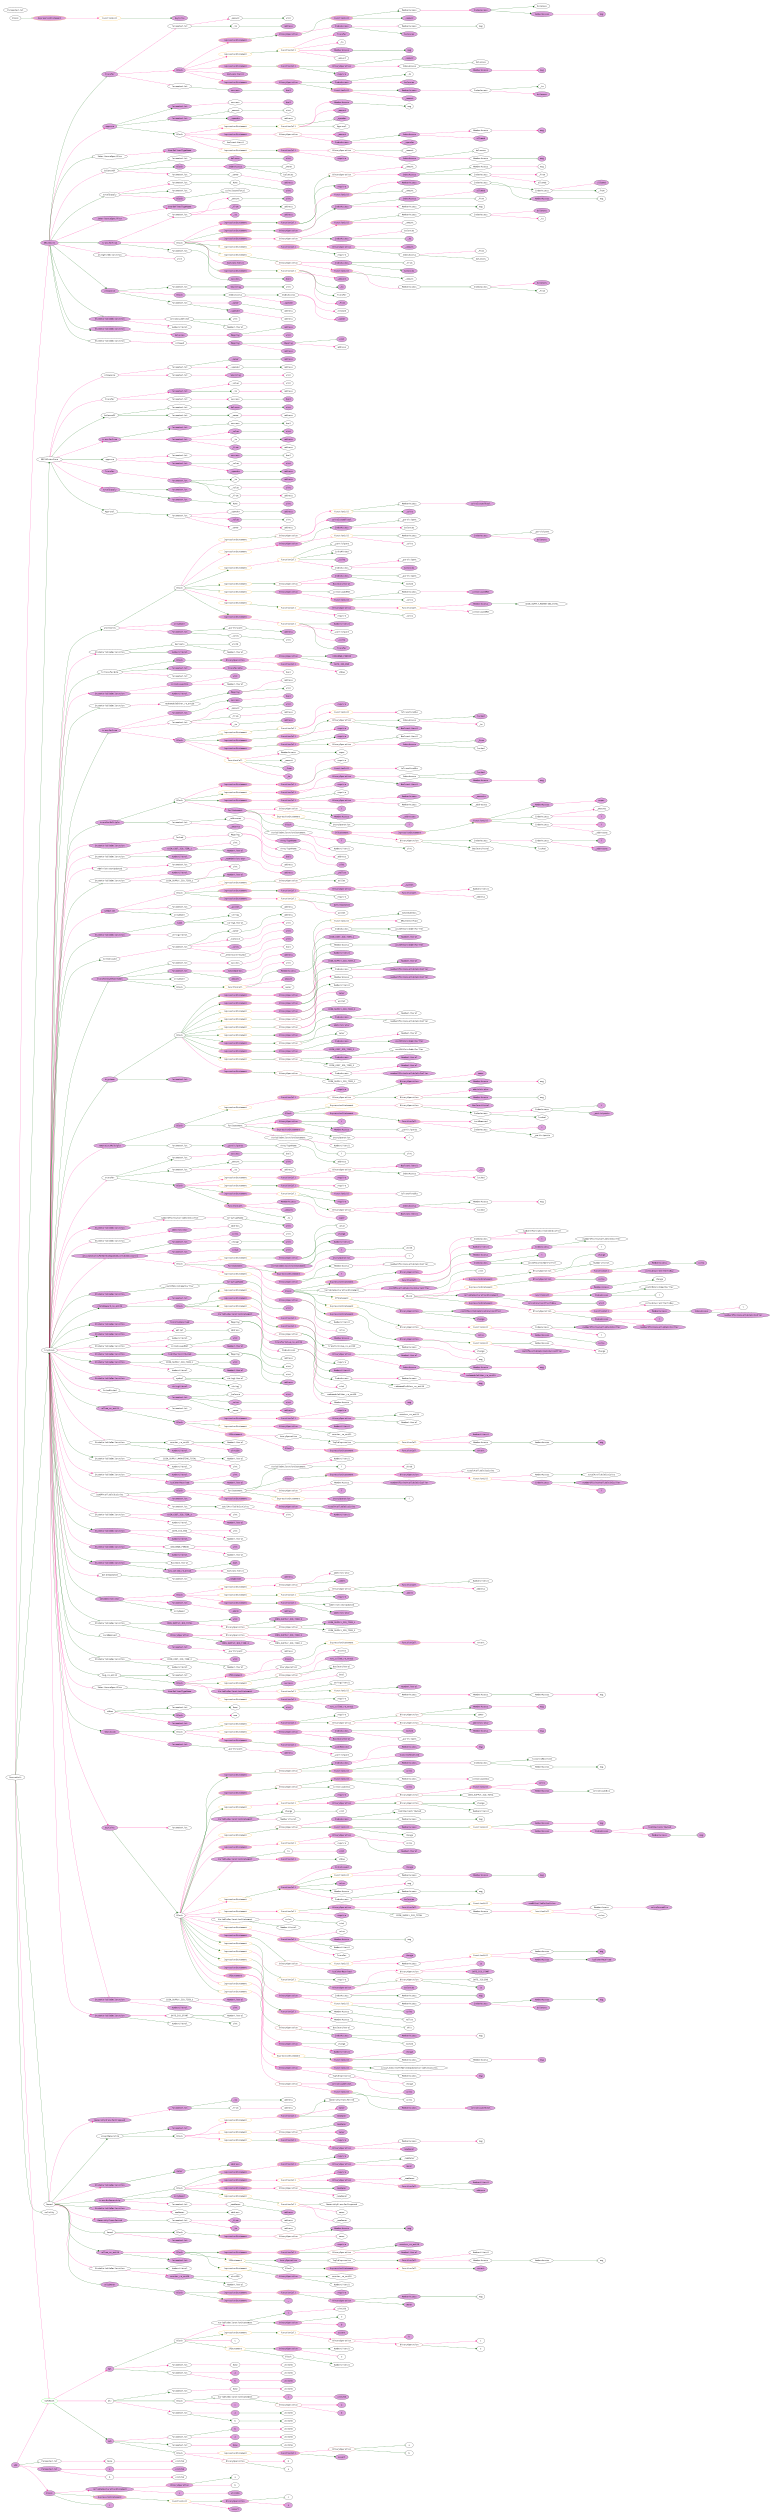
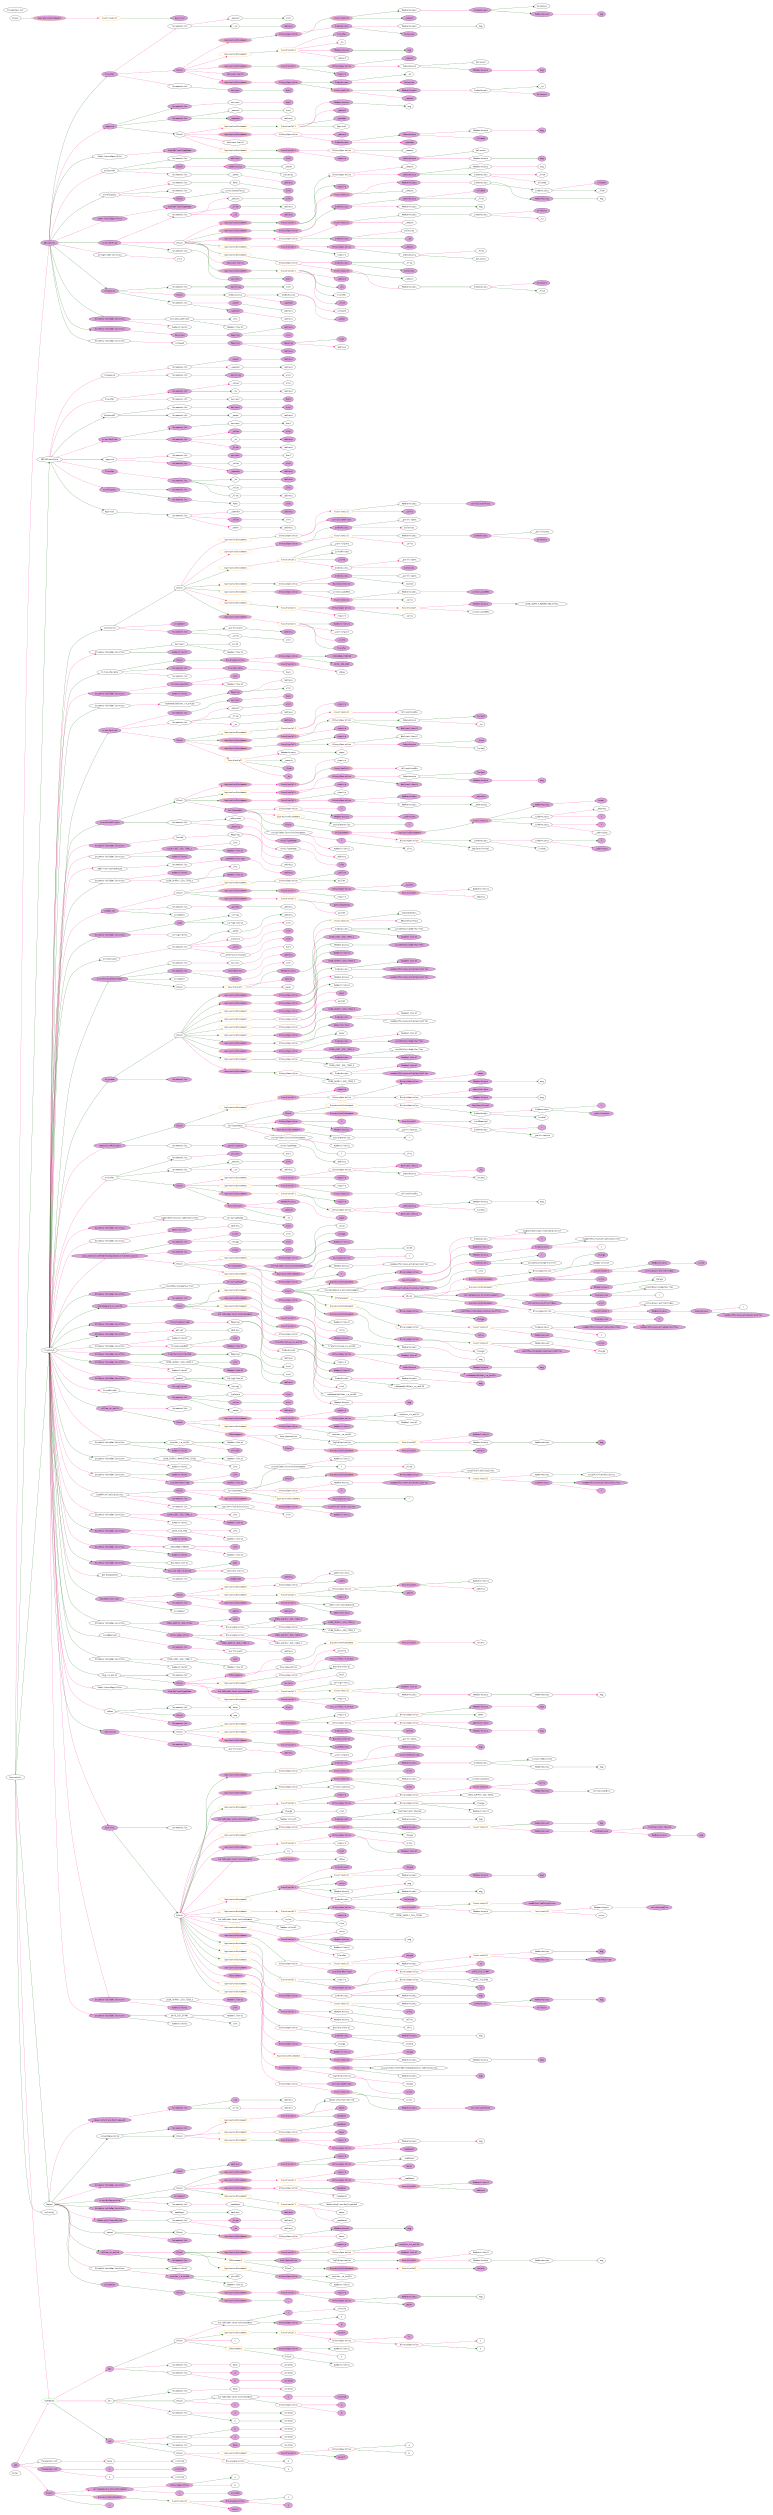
node "Enter": added
